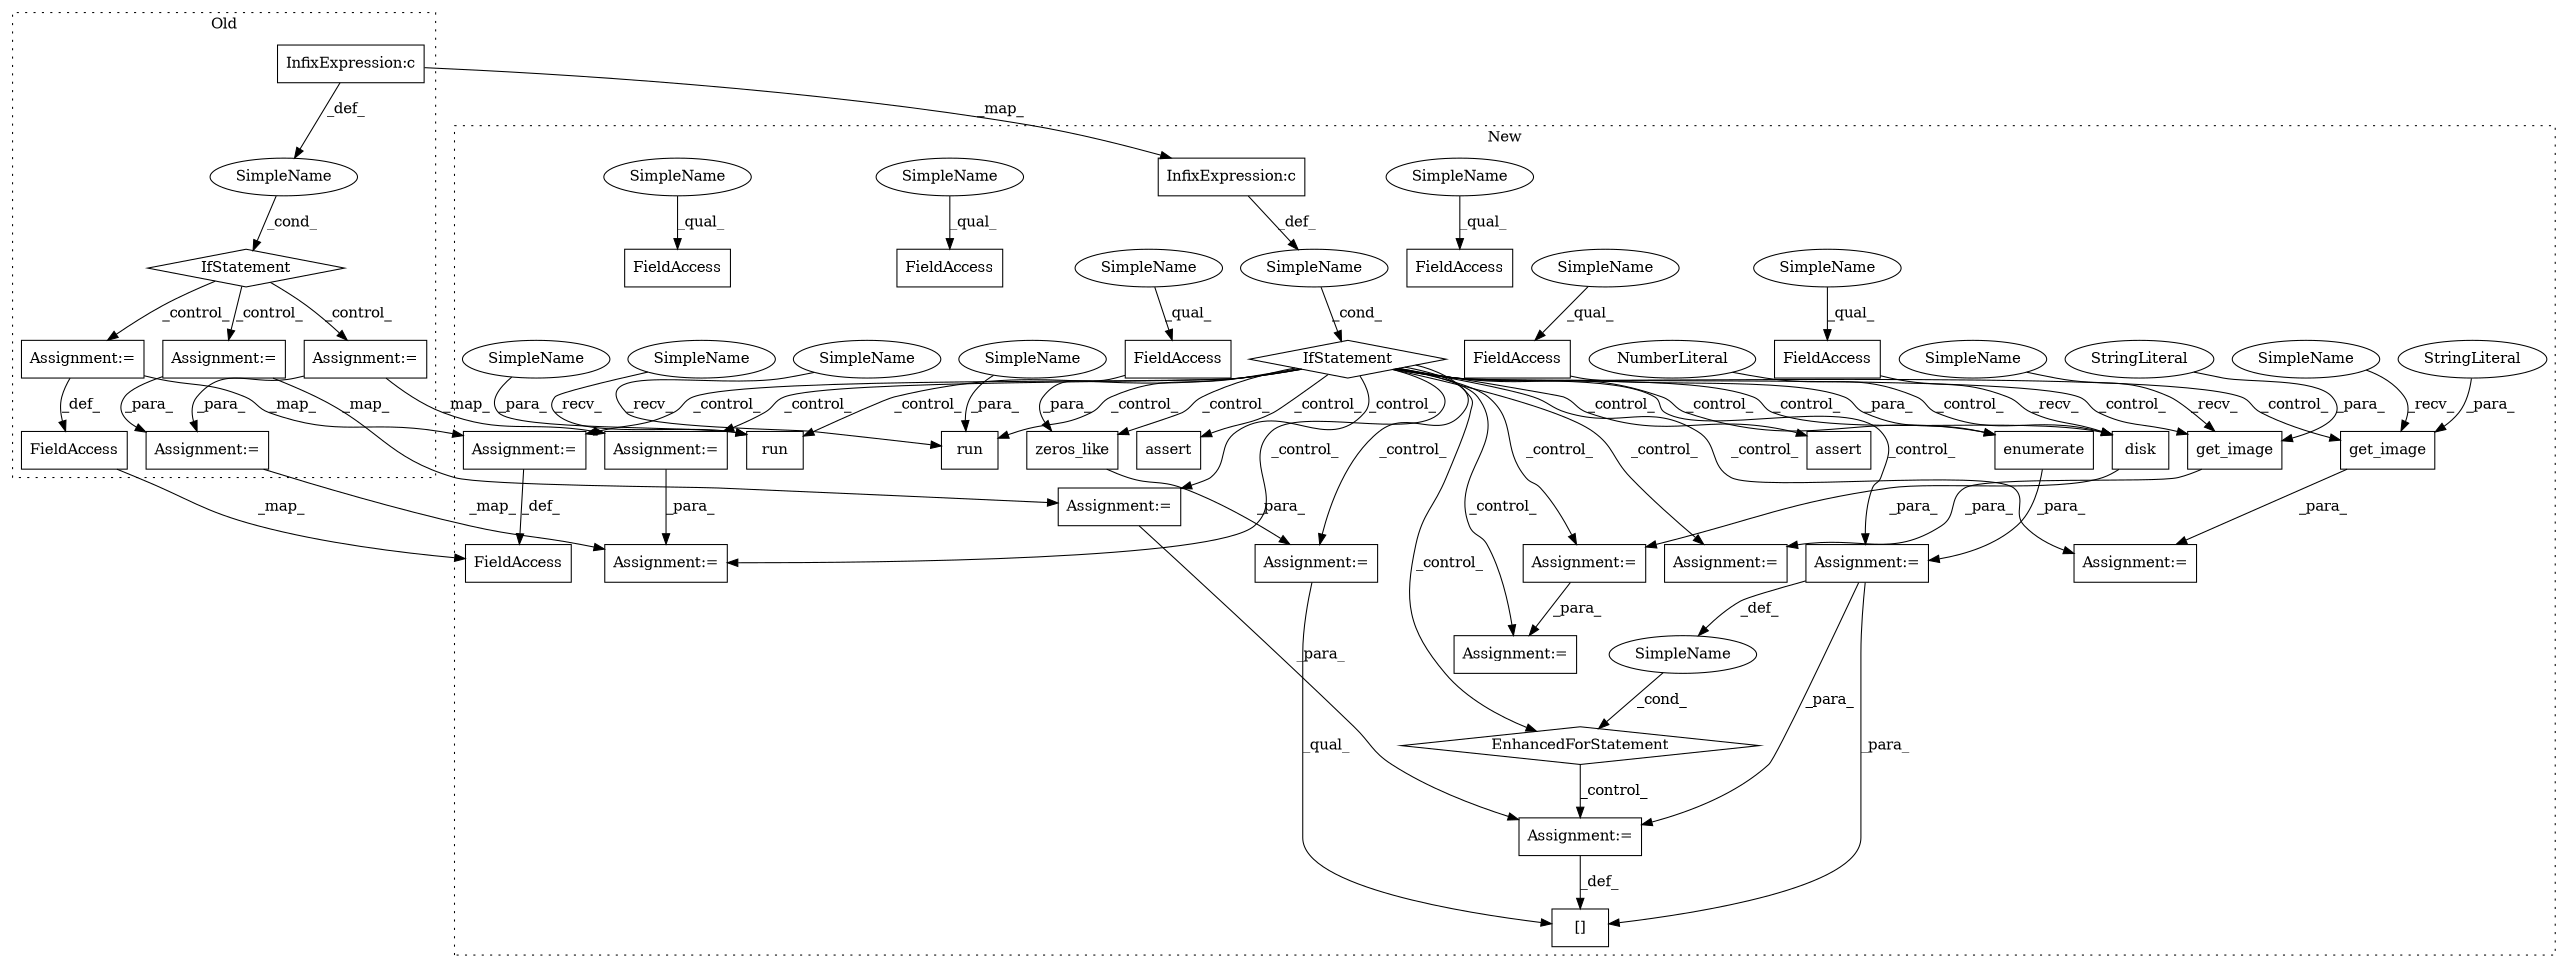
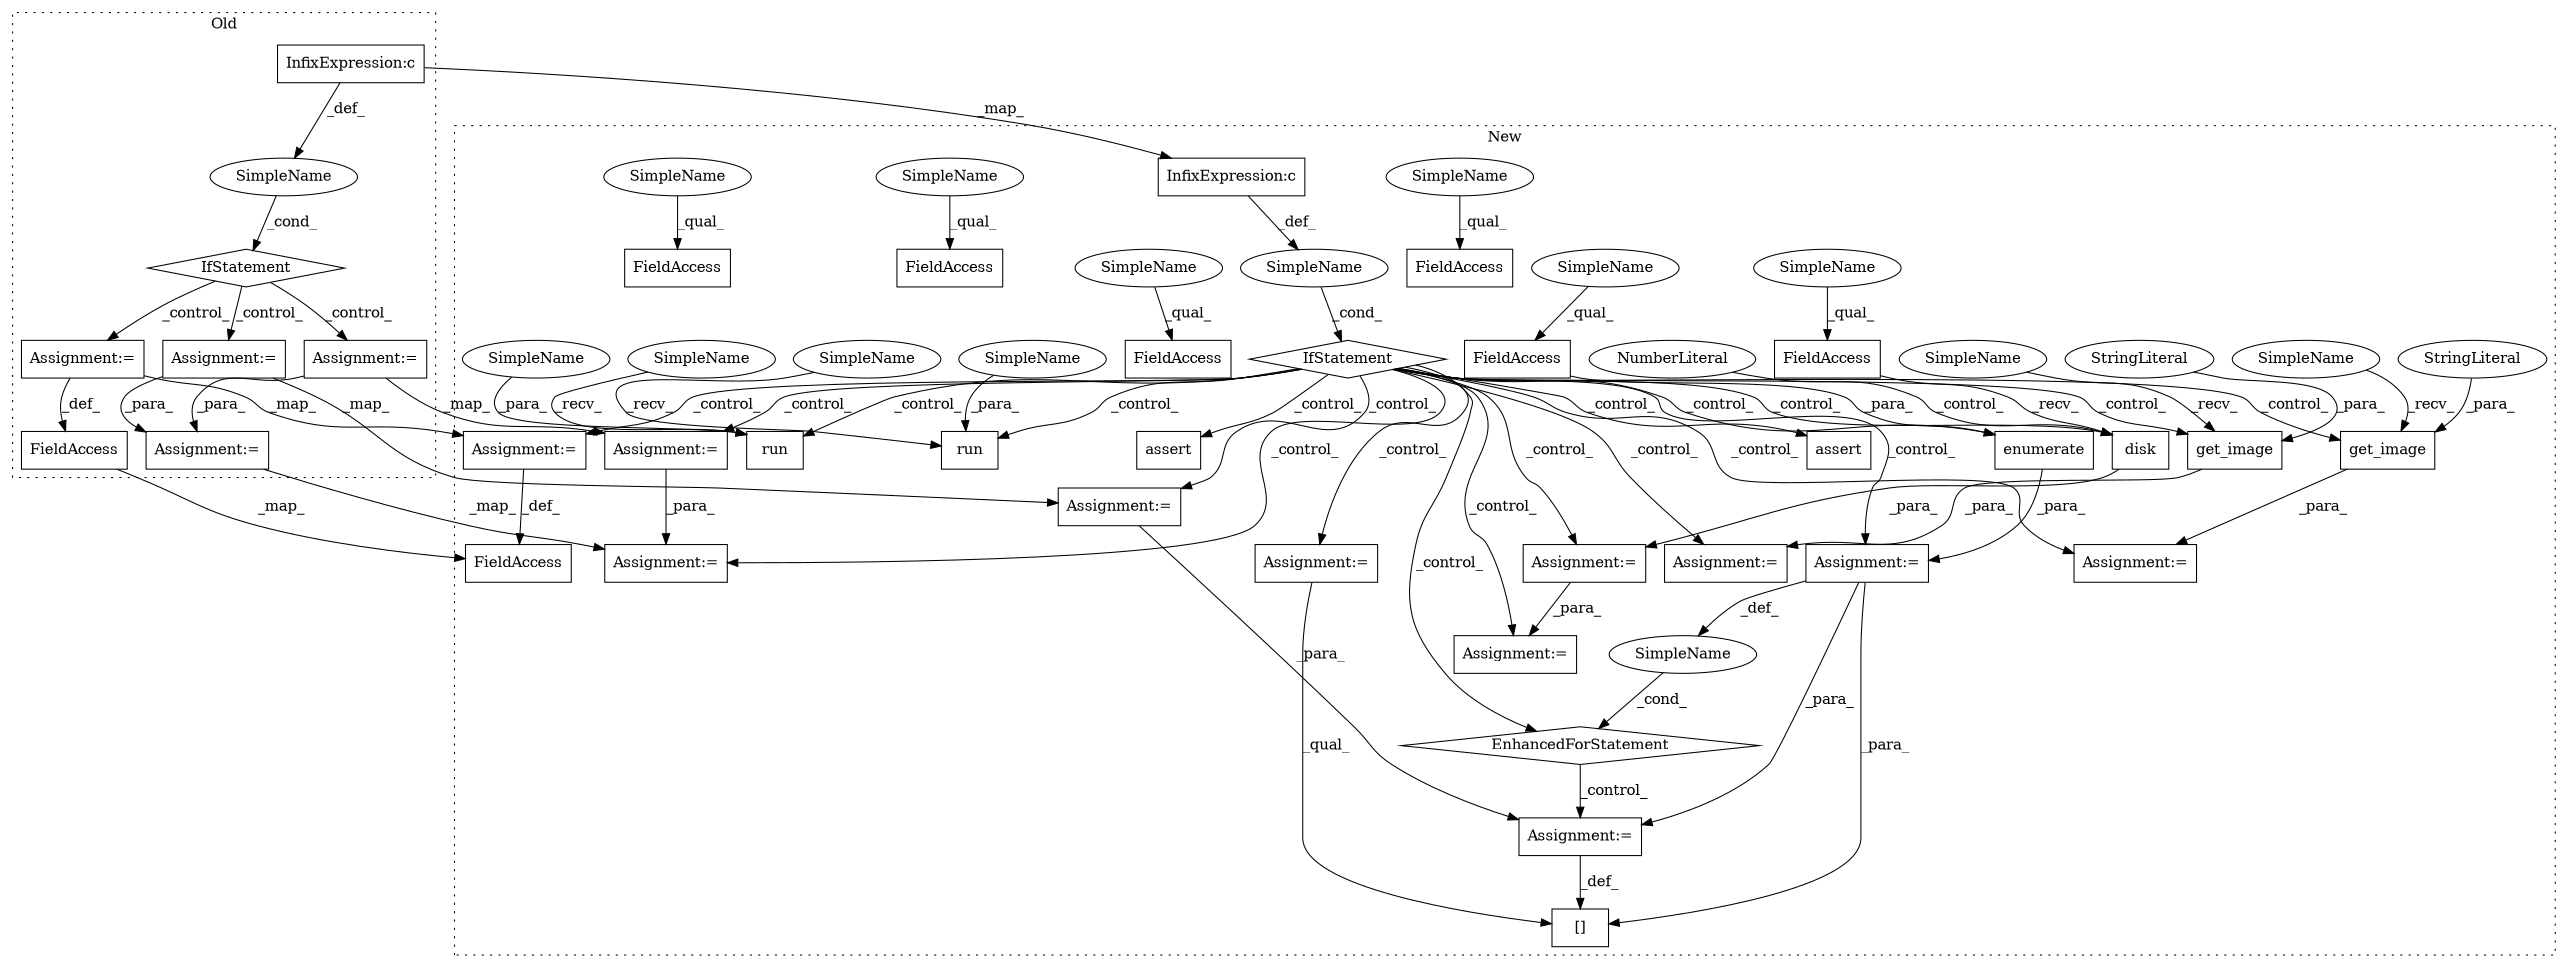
node "zeros_like": removed
